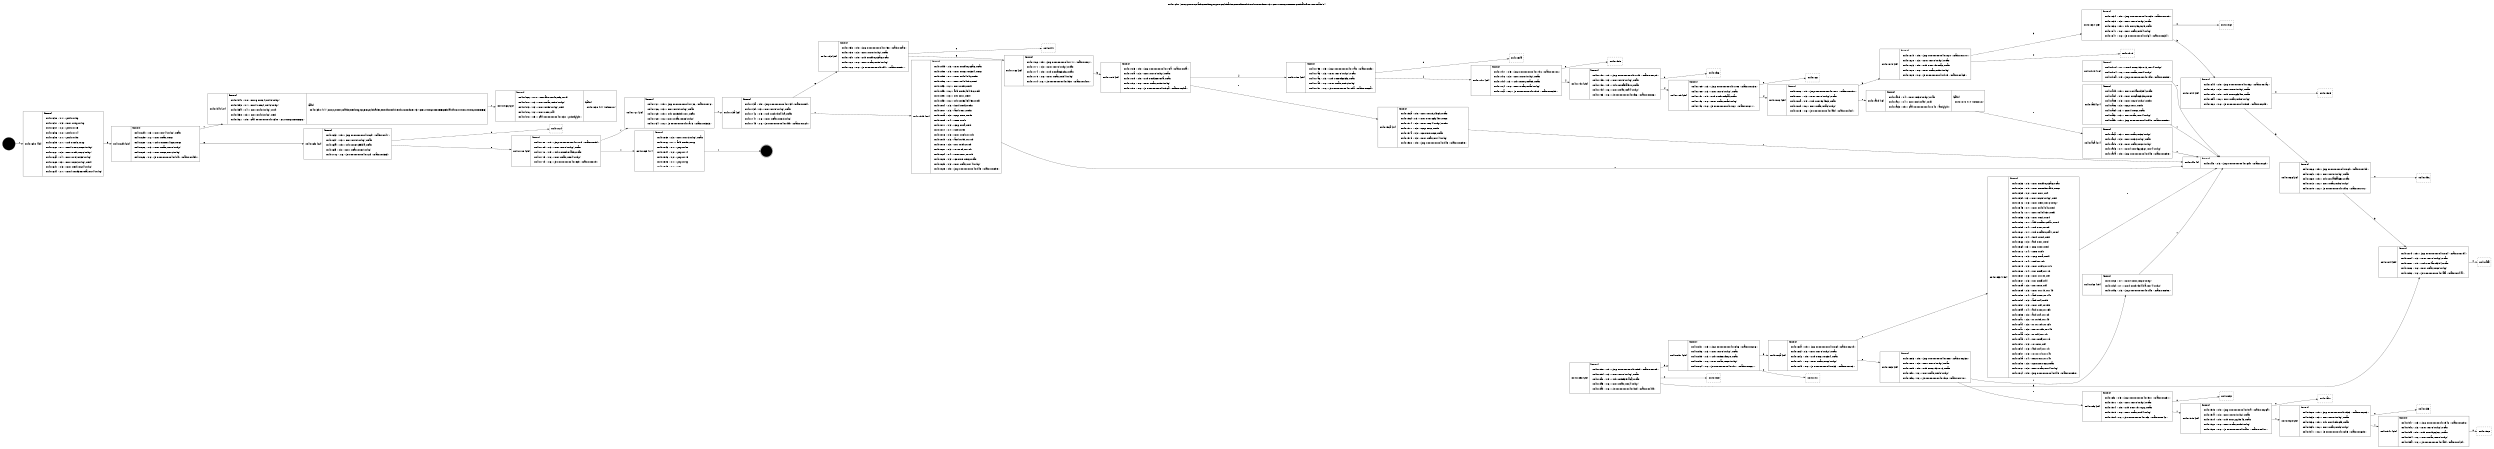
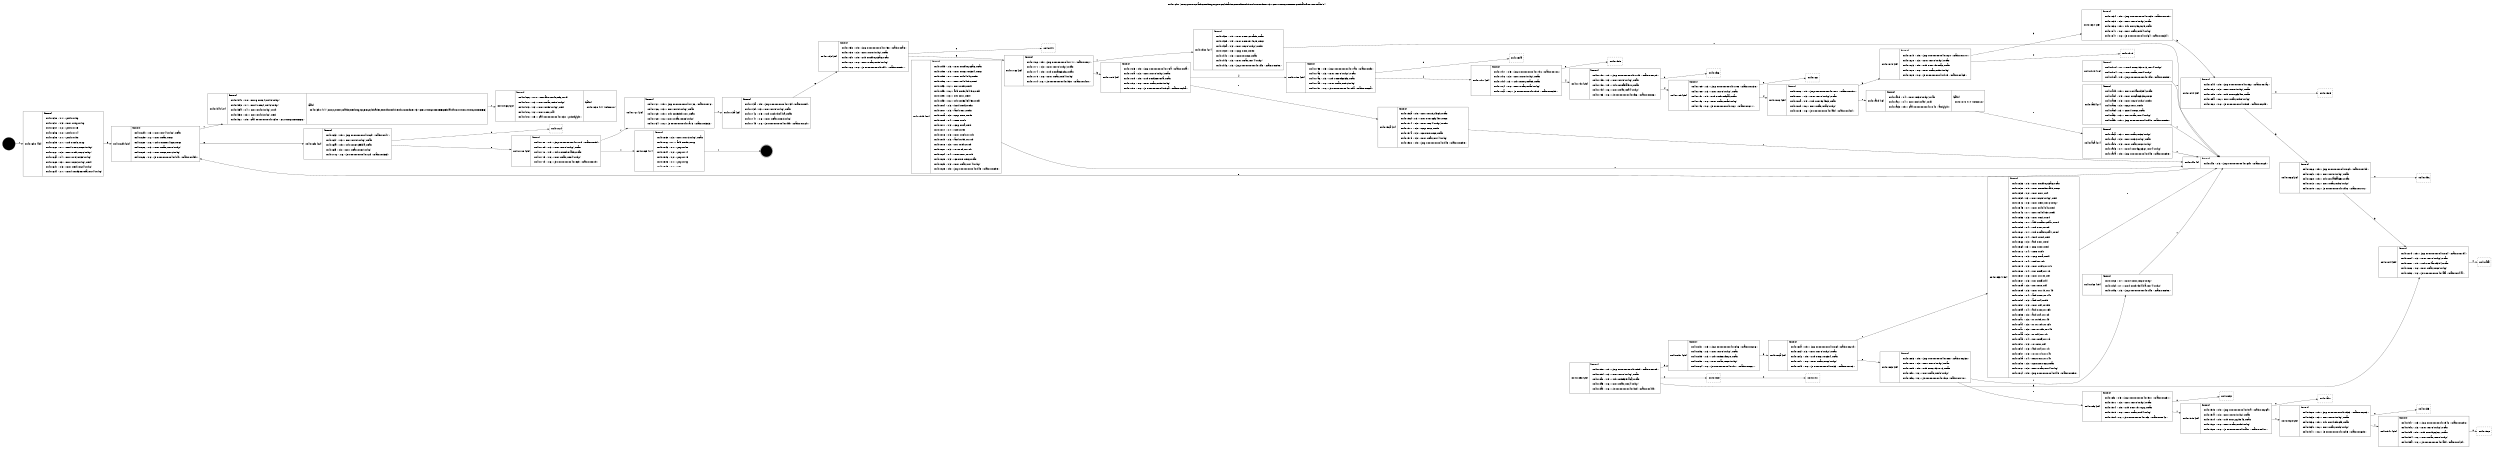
node "0x401d64": removed
node "0x401b30 [27]": added
edge "0x40173a [25]" -> "0x401ddb [88]": removed, label "1"
edge "0x401f4e [5]" -> "0x4016db [23]": added, label "8"
edge "0x4018b1 [25]" -> "0x401d11": now "0x401b8f" -> "0x401d11"
